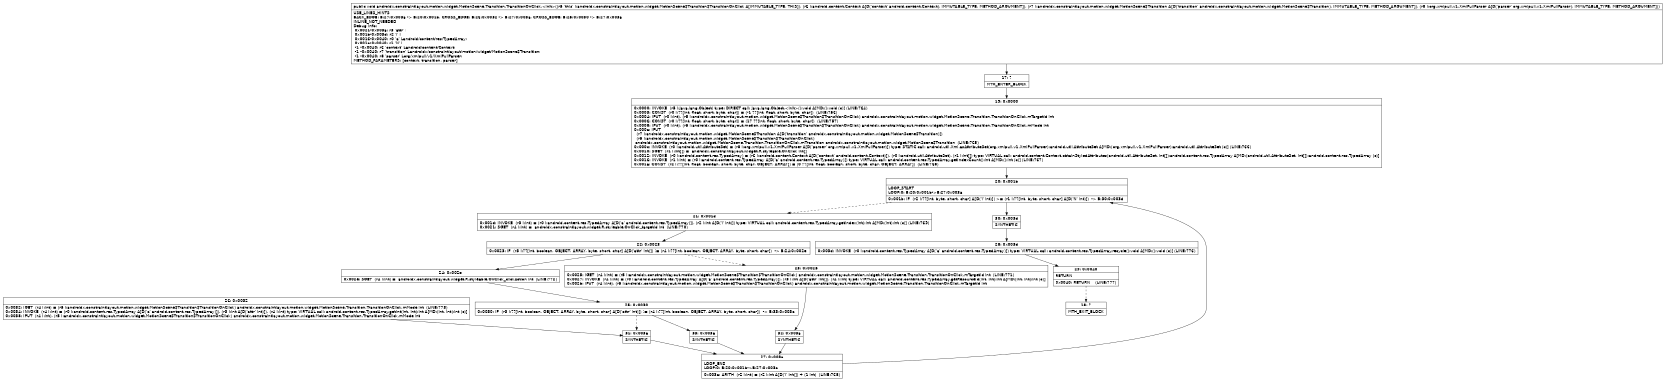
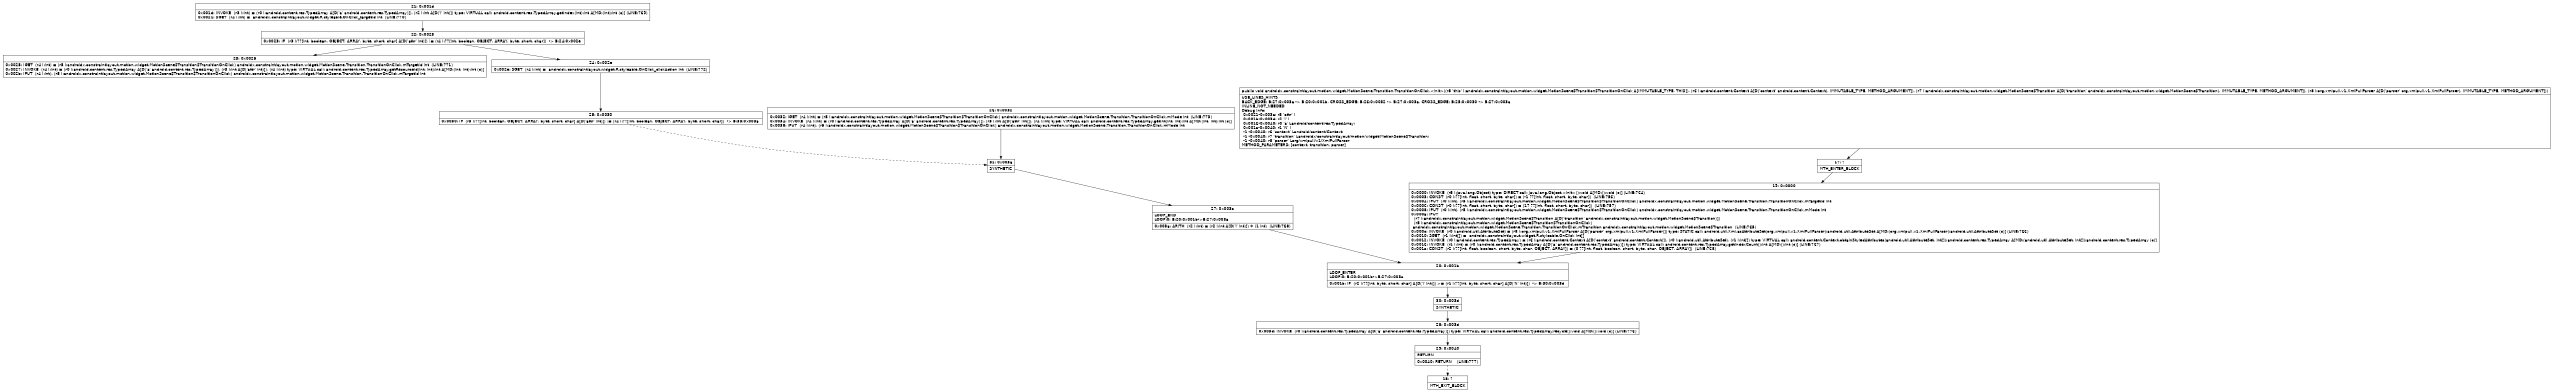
node "20: 0x001b": text "LOOP_START" -> "LOOP_ENTER"
edge "20: 0x001b" -> "21: 0x001d": removed
edge "22: 0x0023" -> "23: 0x0025": style dashed -> solid
node "33: 0x003a": removed
node "32: 0x003a": removed
